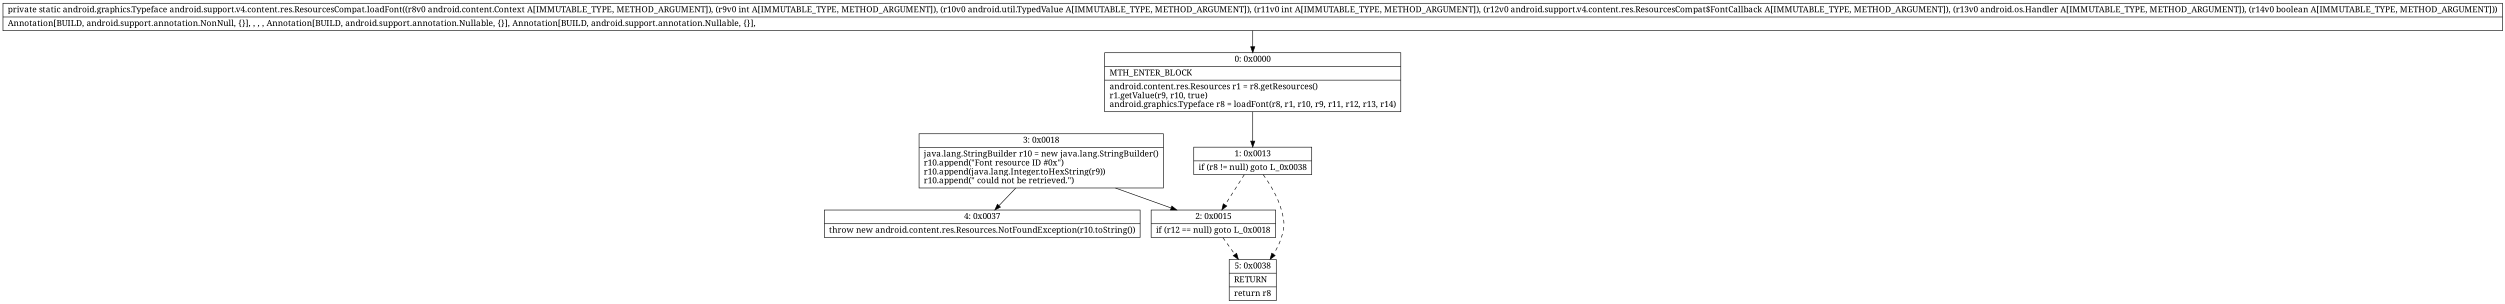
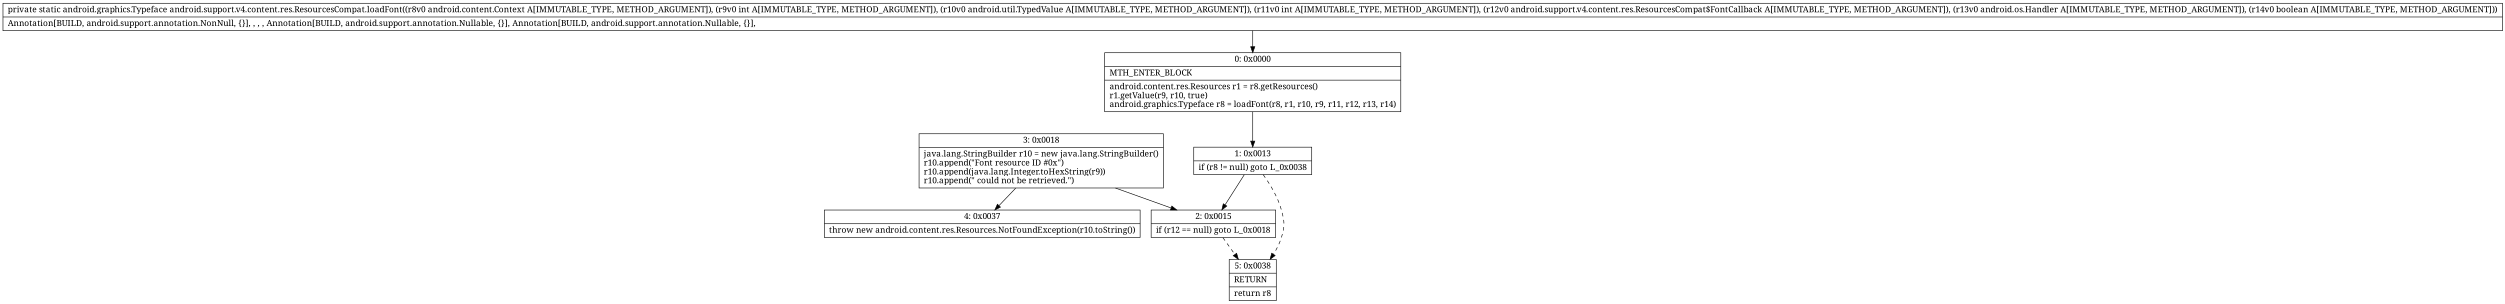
edge "1: 0x0013" -> "2: 0x0015": style dashed -> solid
